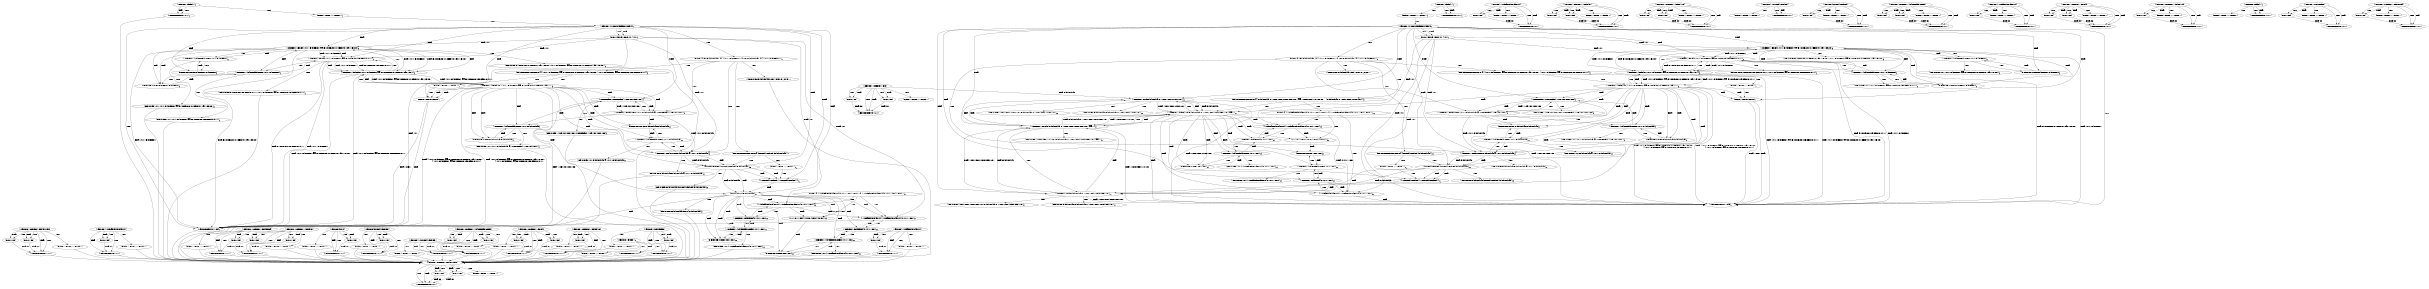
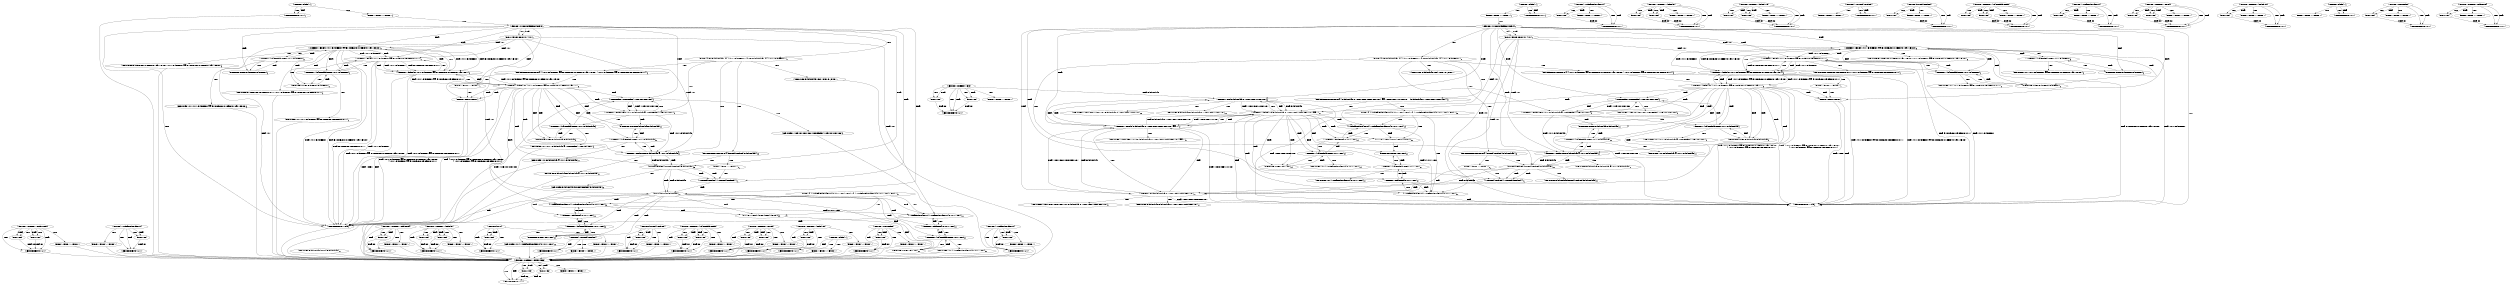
edge "(is_nmi,is_nmi(exit_intr_info))" -> "(IDENTIFIER,exit_intr_info,is_nmi(exit_intr_info))": removed, label "AST:"
